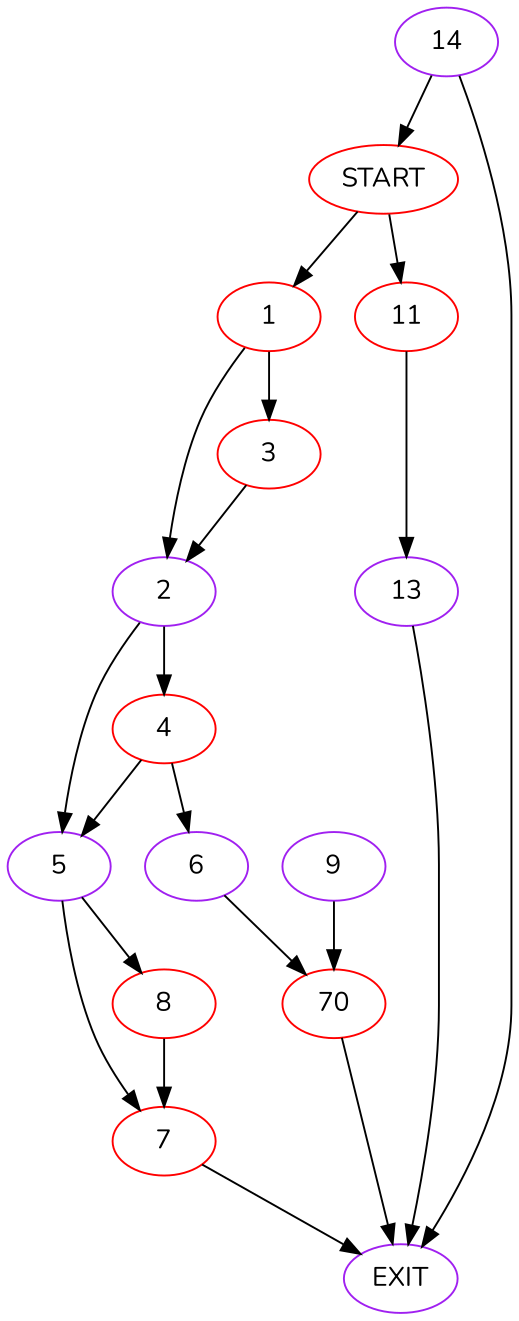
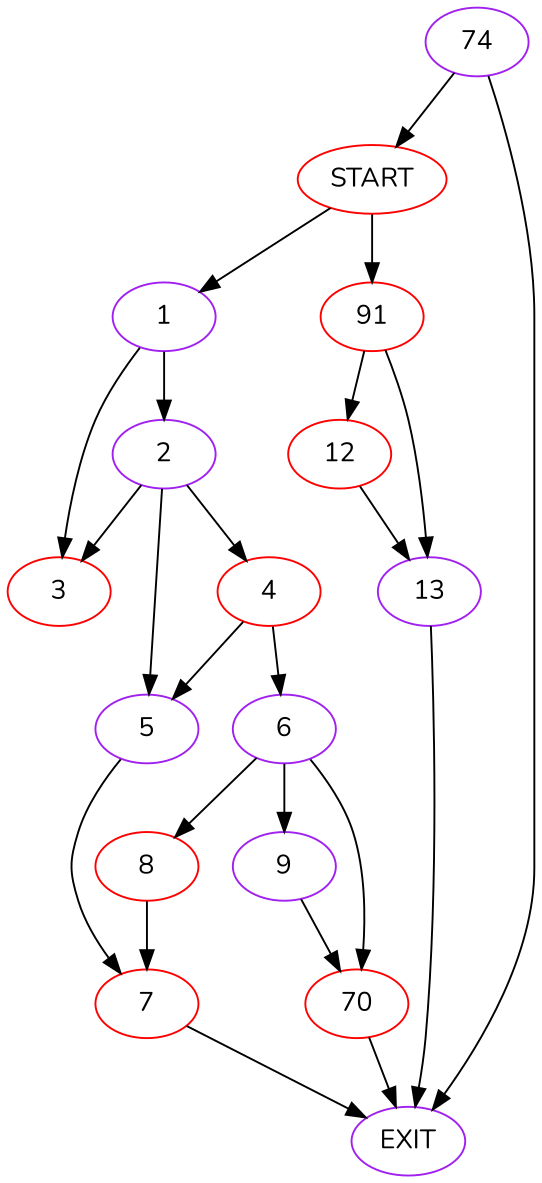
node "14": label "14" -> "74"
node "1": color red -> purple
node "11": label "11" -> "91"
node "12": added
edge "3" -> "2": reversed
edge "6" -> "9": added
edge "5" -> "8": now "6" -> "8"
